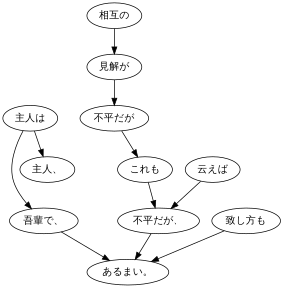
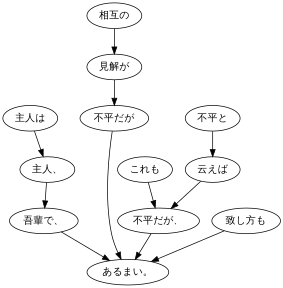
node "不平と": added
edge "不平だが" -> "これも": now "不平だが" -> "あるまい。"
edge "主人は" -> "吾輩で、": now "主人、" -> "吾輩で、"
